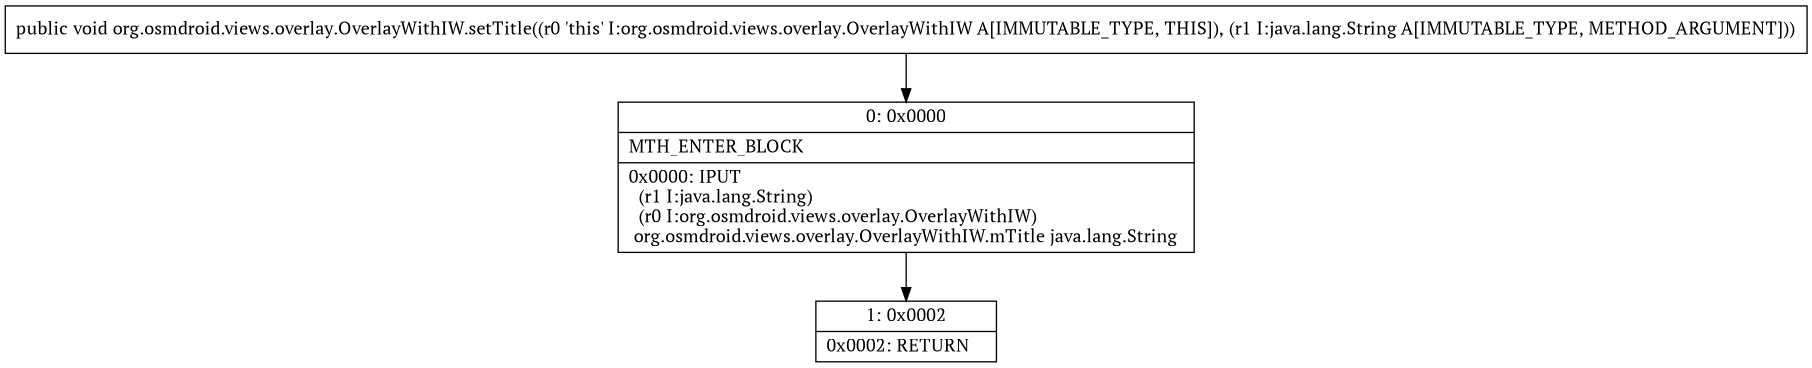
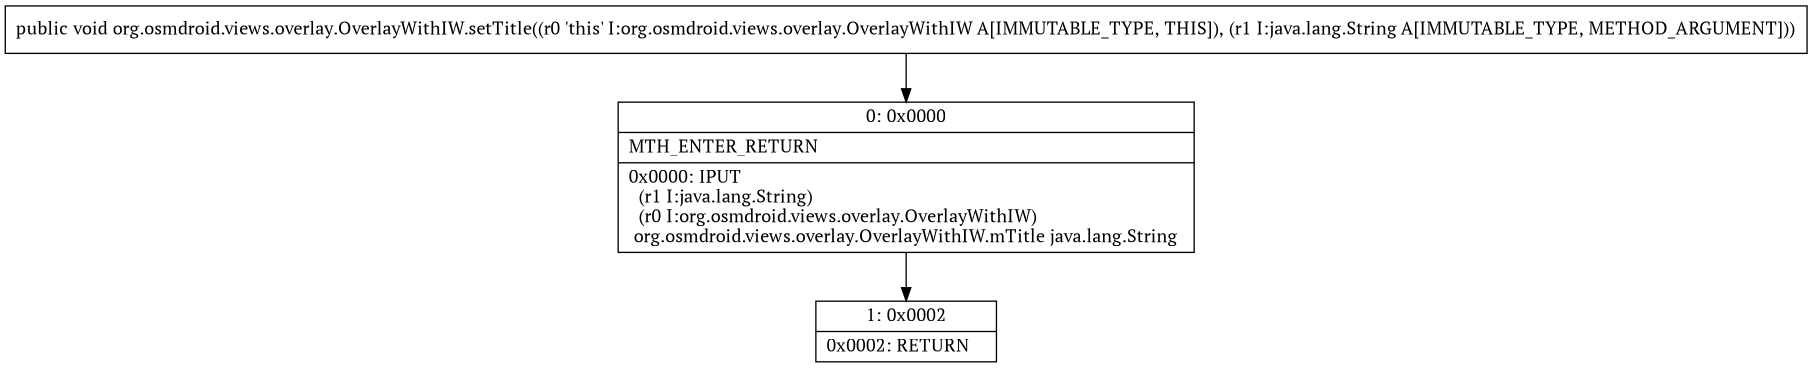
node "0: 0x0000": text "MTH_ENTER_BLOCK" -> "MTH_ENTER_RETURN"
